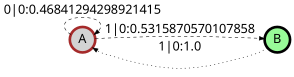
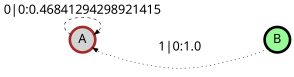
edge "A" -> "B": removed, label "1|0:0.5315870570107858"
